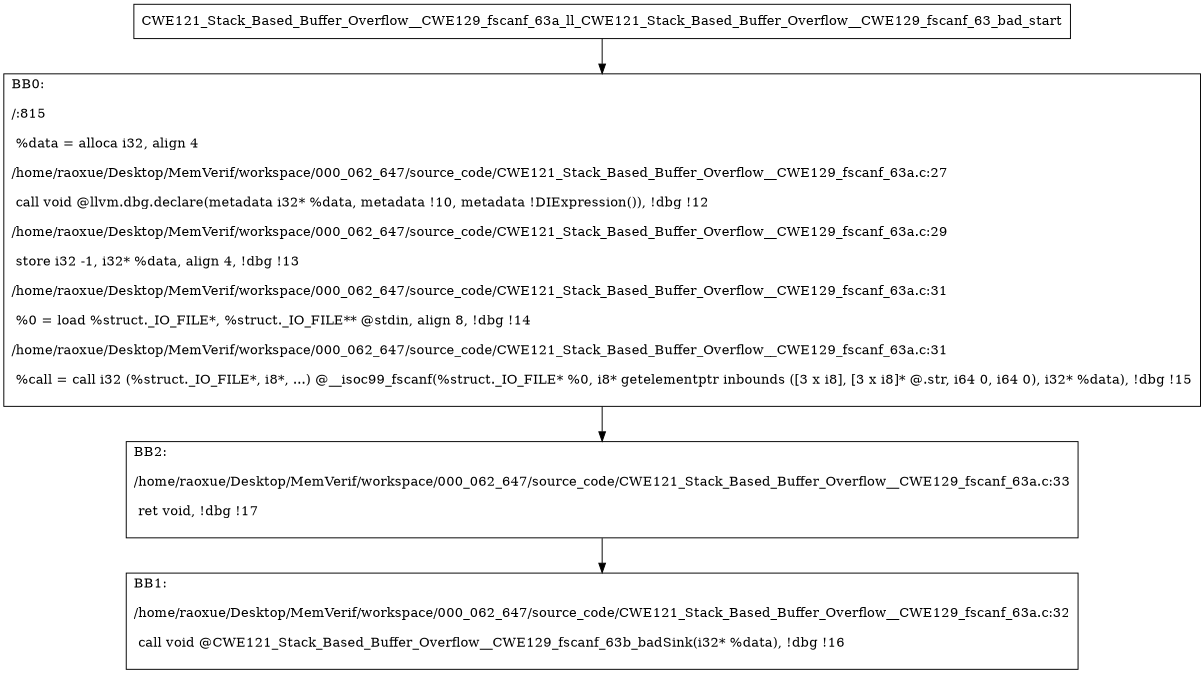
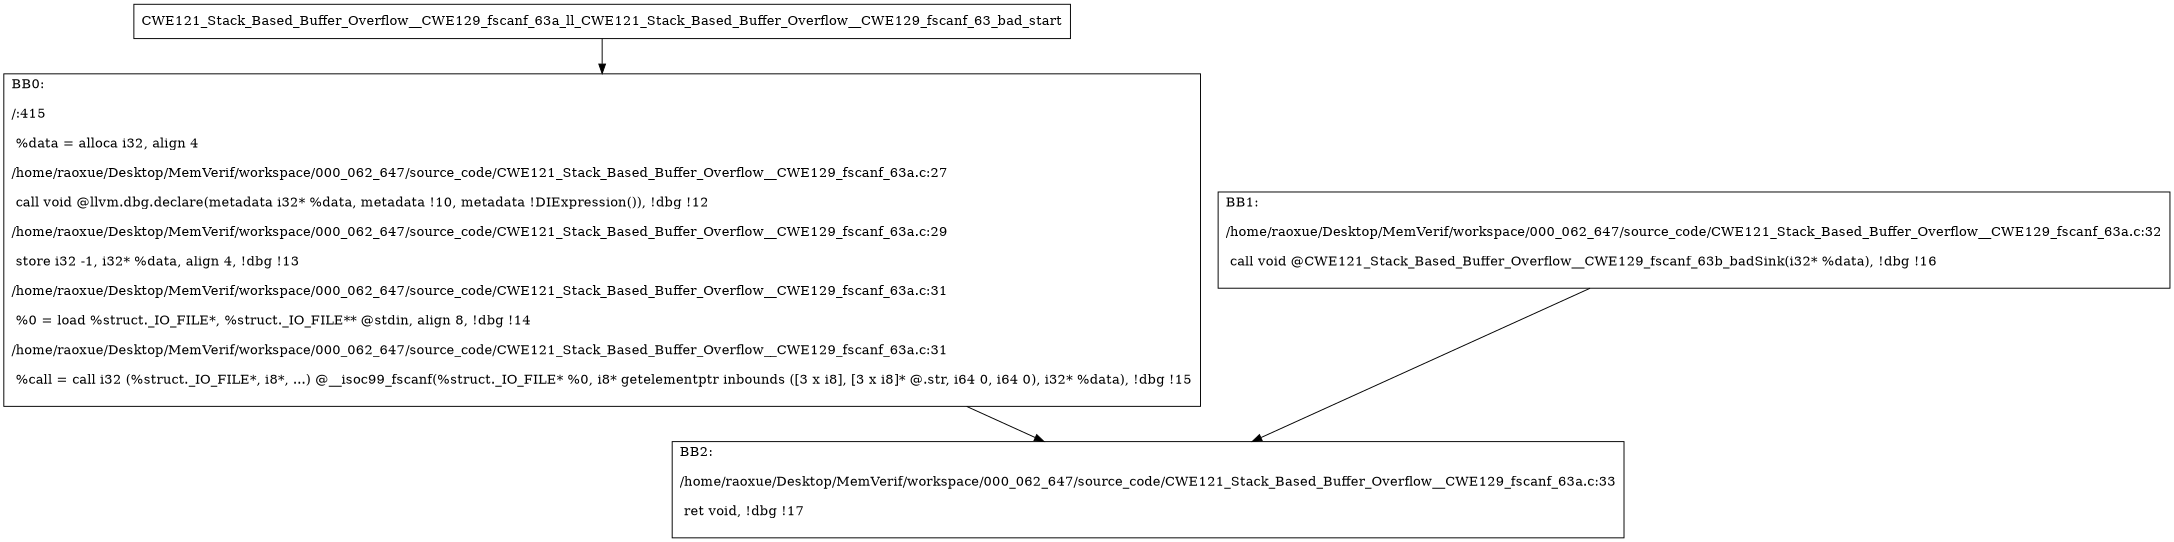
node "BB0:": text "/:815" -> "/:415"
edge "BB2:" -> "BB1:": reversed
